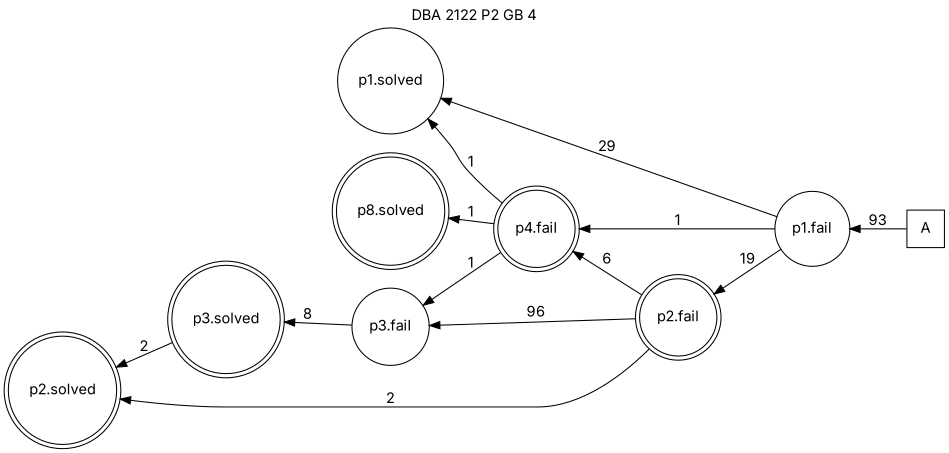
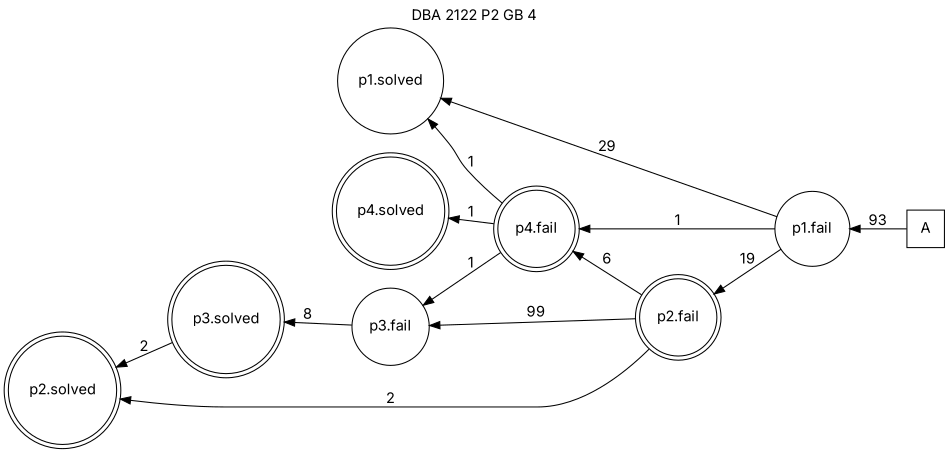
node "p8.solved": label "p8.solved" -> "p4.solved"
edge "p2.fail" -> "p3.fail": label "96" -> "99"
